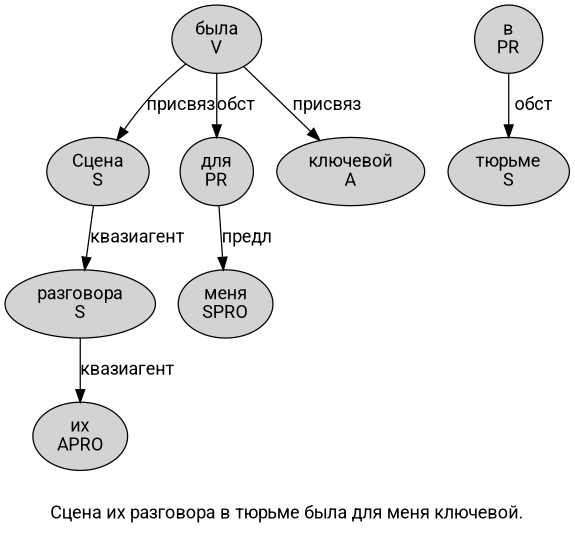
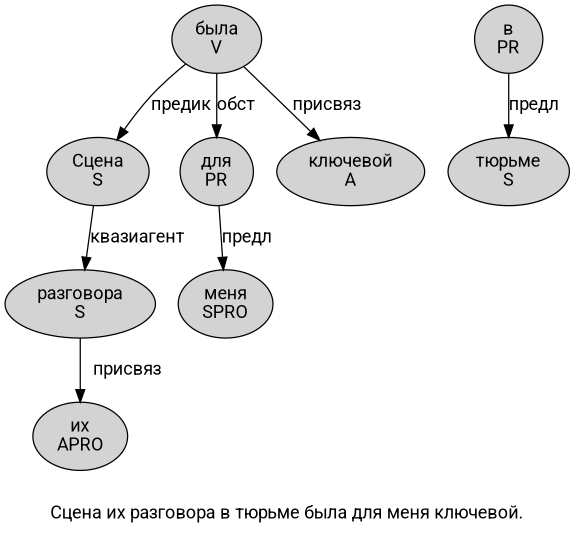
edge "была V" -> "Сцена S": label "присвяз" -> "предик"
edge "в PR" -> "тюрьме S": label "обст" -> "предл"
edge "разговора S" -> "их APRO": label "квазиагент" -> "присвяз"
